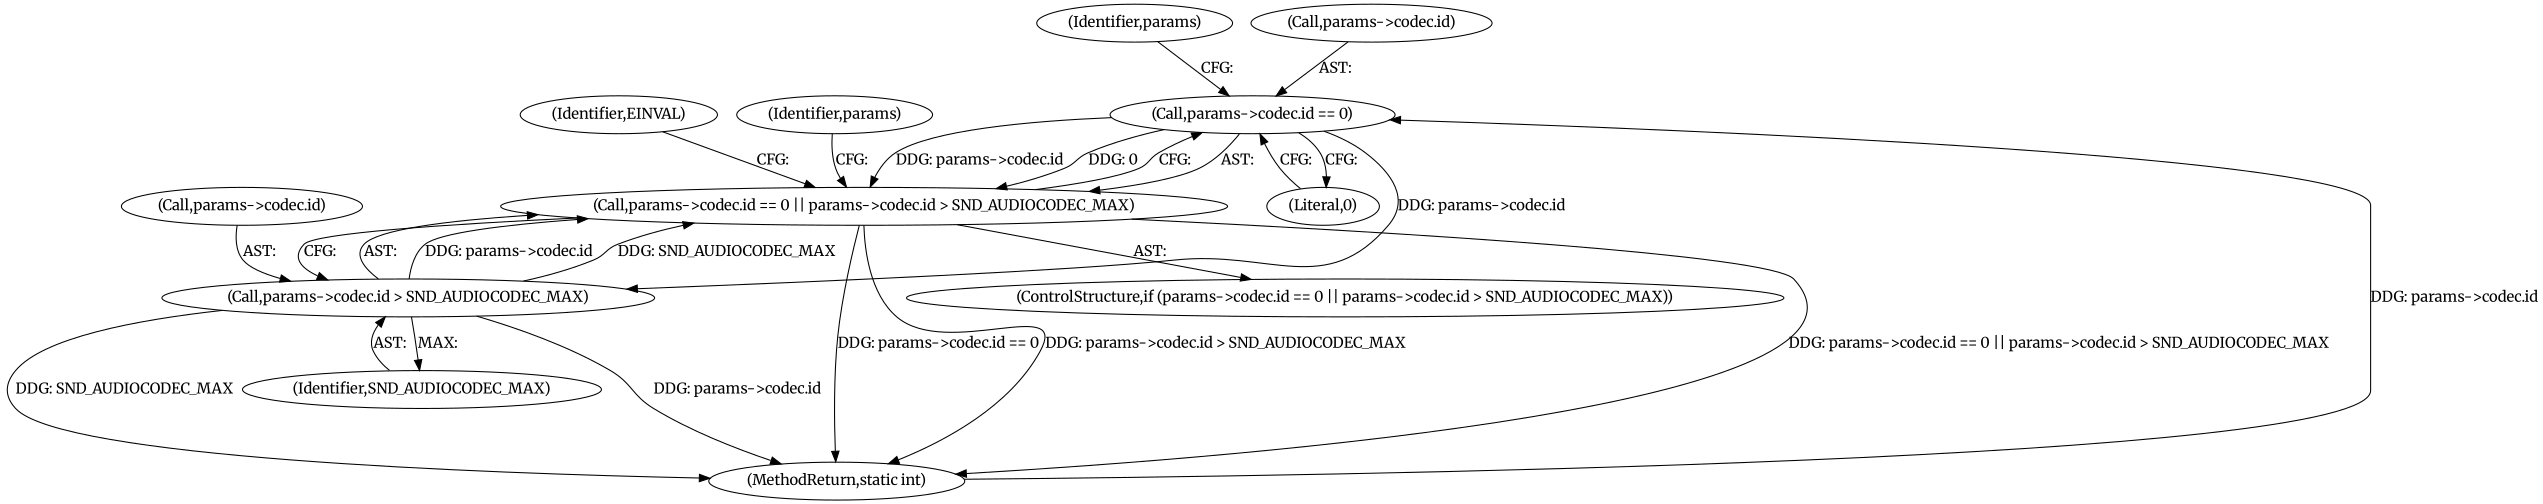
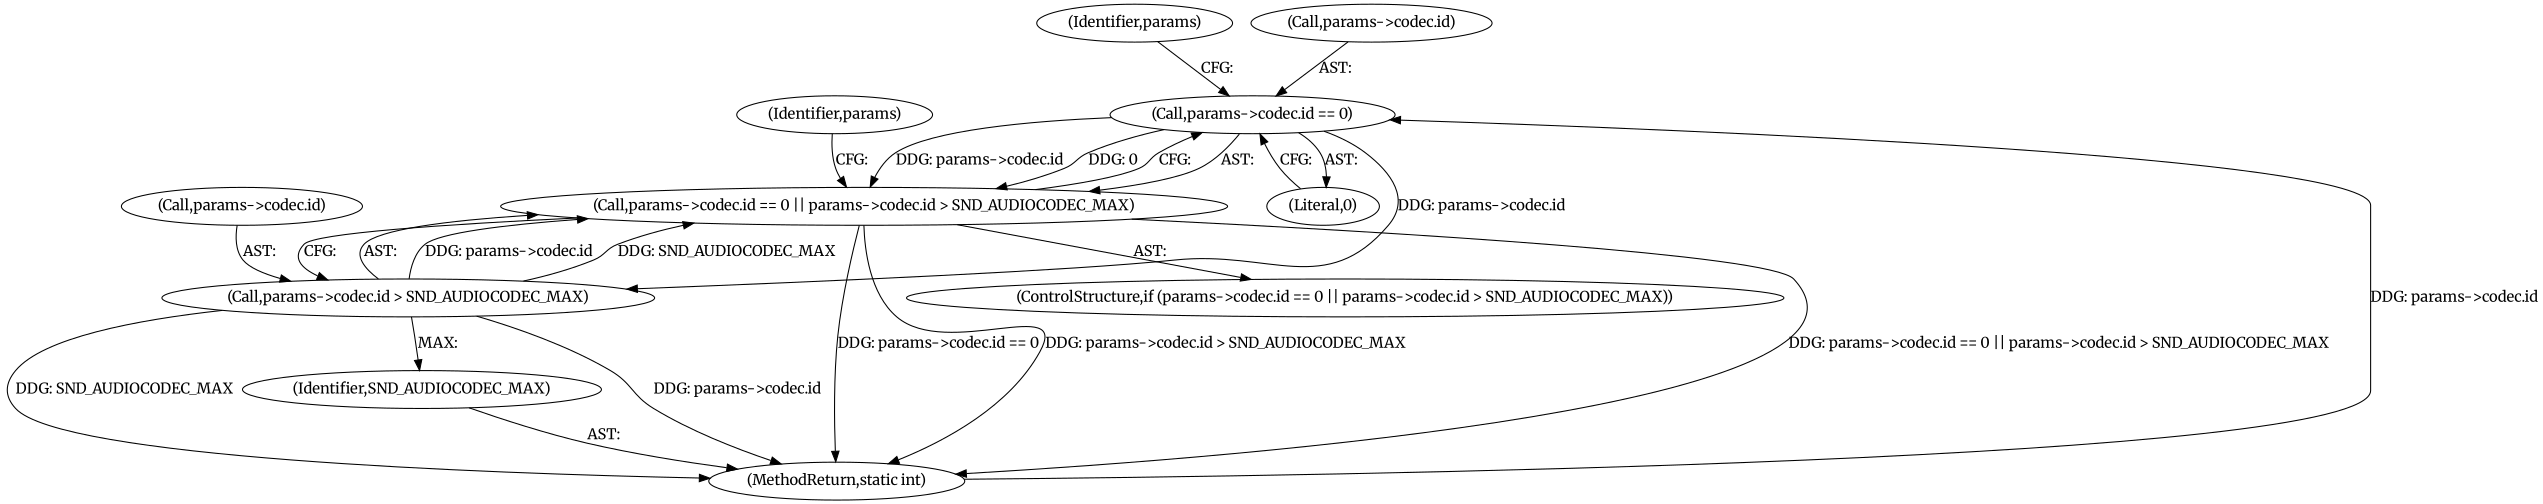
node "(Identifier,EINVAL)": removed
edge "(Call,params->codec.id == 0)" -> "(Literal,0)": label "CFG: " -> "AST: "
edge "(Identifier,SND_AUDIOCODEC_MAX)" -> "(Call,params->codec.id > SND_AUDIOCODEC_MAX)": now "(Identifier,SND_AUDIOCODEC_MAX)" -> "(MethodReturn,static int)"
